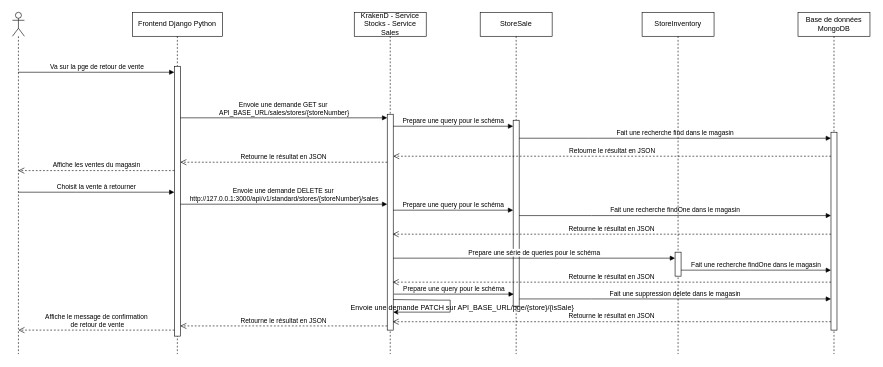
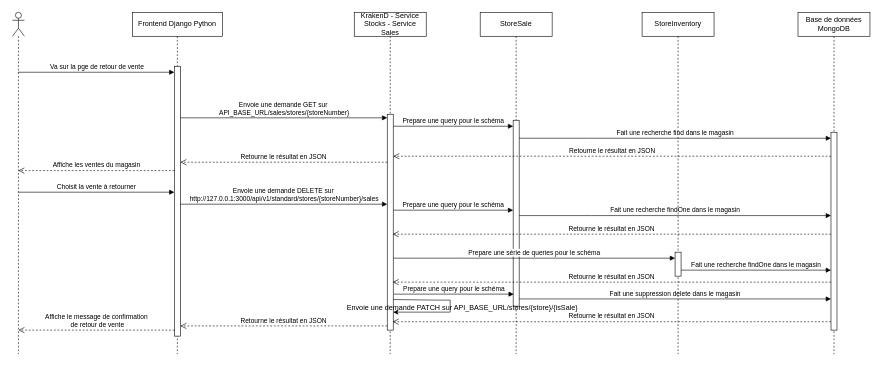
node "Envoie une demande PATCH sur API_BASE_URL/pge/{store}/{isSale}": label "Envoie une demande PATCH sur API_BASE_URL/pge/{store}/{isSale}" -> "Envoie une demande PATCH sur API_BASE_URL/stores/{store}/{isSale}"
